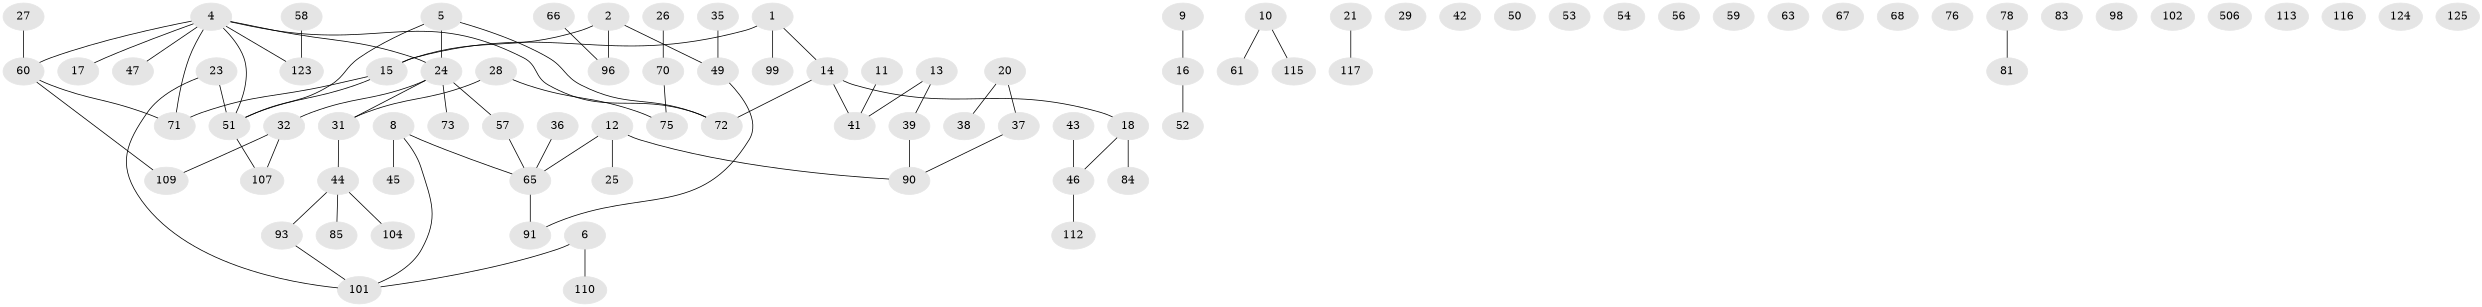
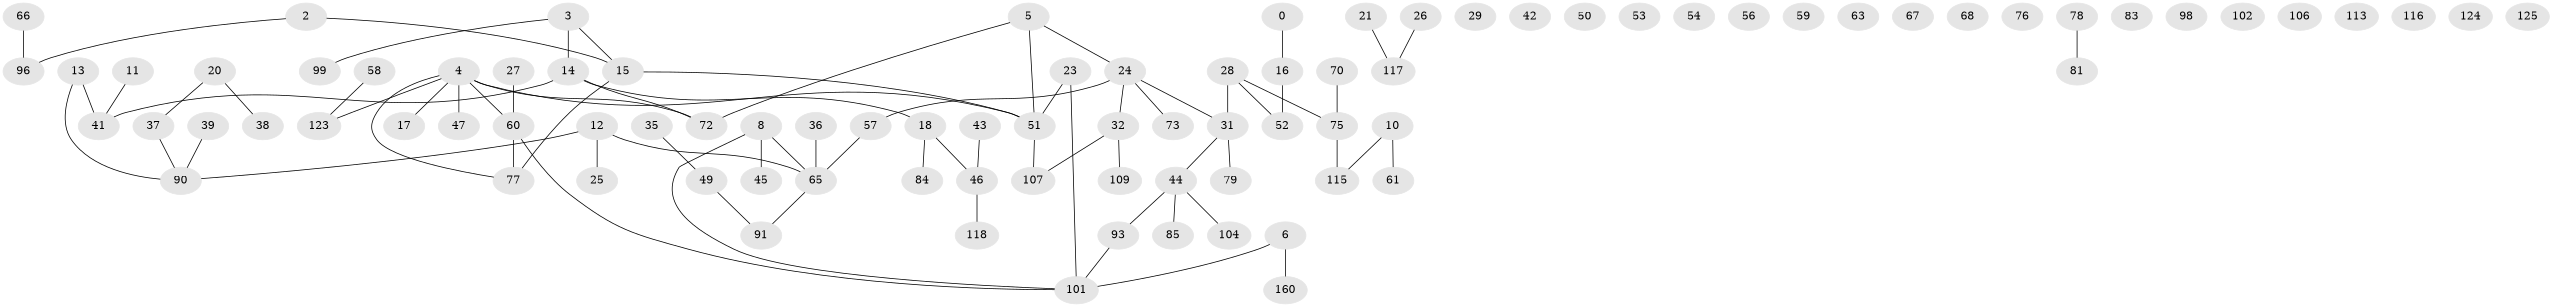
node "1": label "1" -> "3"
node "9": label "9" -> "0"
node "506": label "506" -> "106"
edge "26" -- "70": now "26" -- "117"
edge "4" -- "24": removed
edge "2" -- "49": removed
edge "28" -- "52": added
edge "13" -- "39": now "13" -- "90"
edge "60" -- "109": now "60" -- "101"
node "71": label "71" -> "77"
edge "75" -- "115": added
node "79": added
node "112": label "112" -> "118"
node "110": label "110" -> "160"
